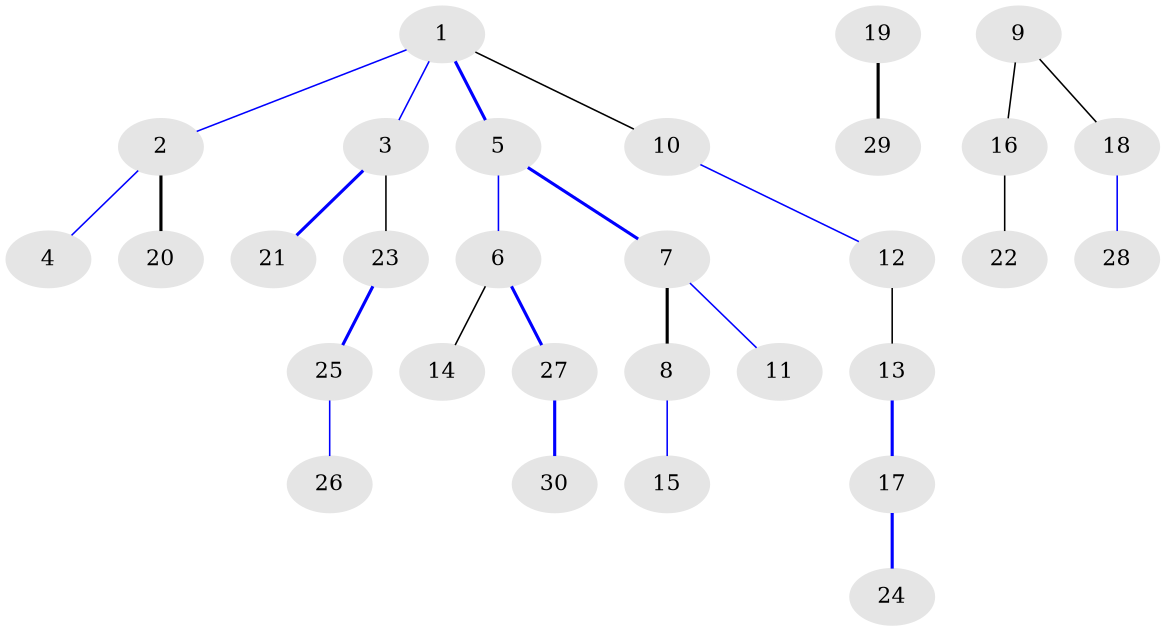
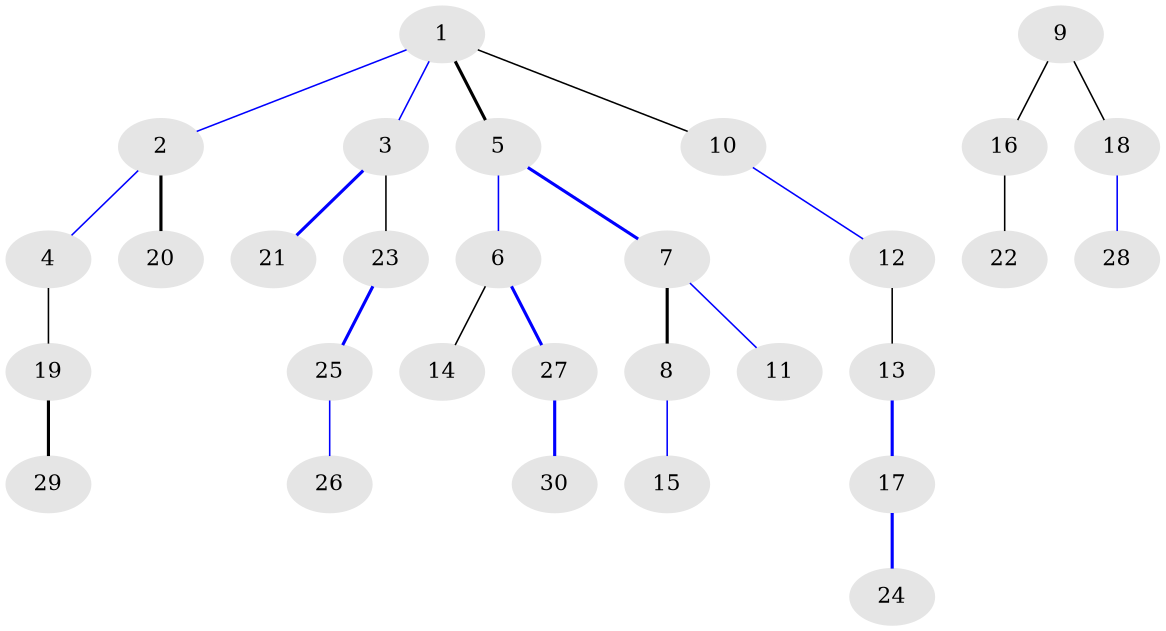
edge "1" -- "5": color blue -> black
edge "4" -- "19": added
